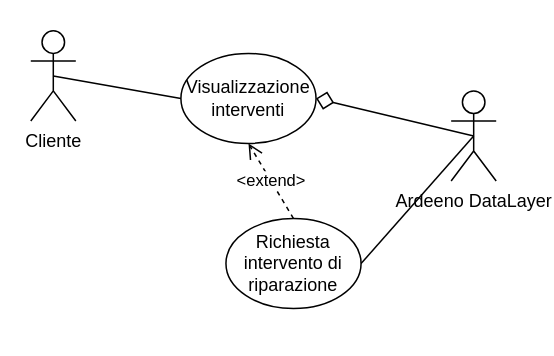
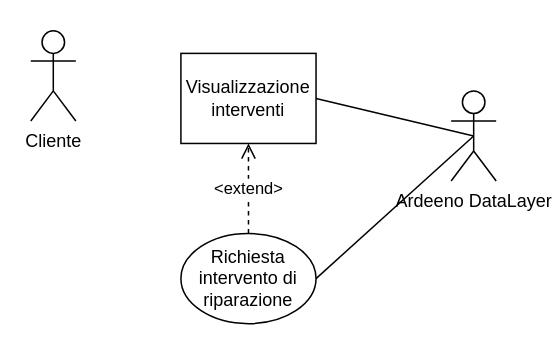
edge "Cliente" -- "Visualizzazione interventi": removed
node "Visualizzazione interventi": shape ellipse -> rectangle
edge "Ardeeno DataLayer" -> "Visualizzazione interventi": arrowhead diamond -> none
node "Richiesta intervento di riparazione": moved (293, 263) -> (248, 278)
